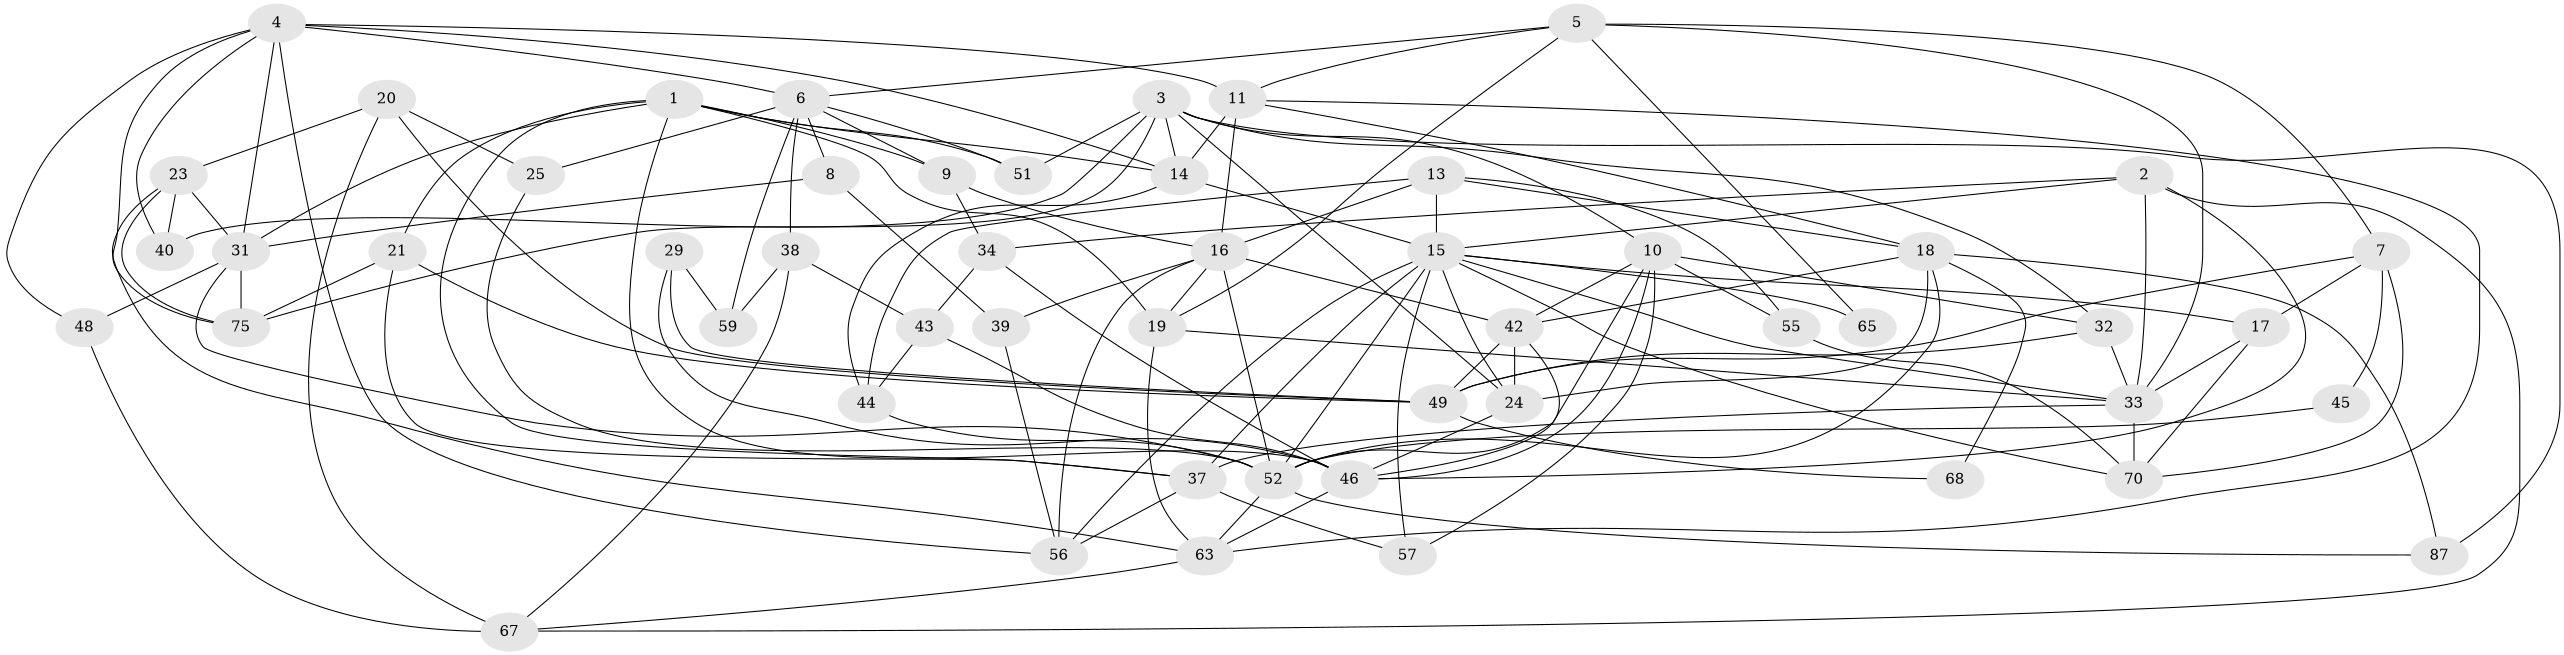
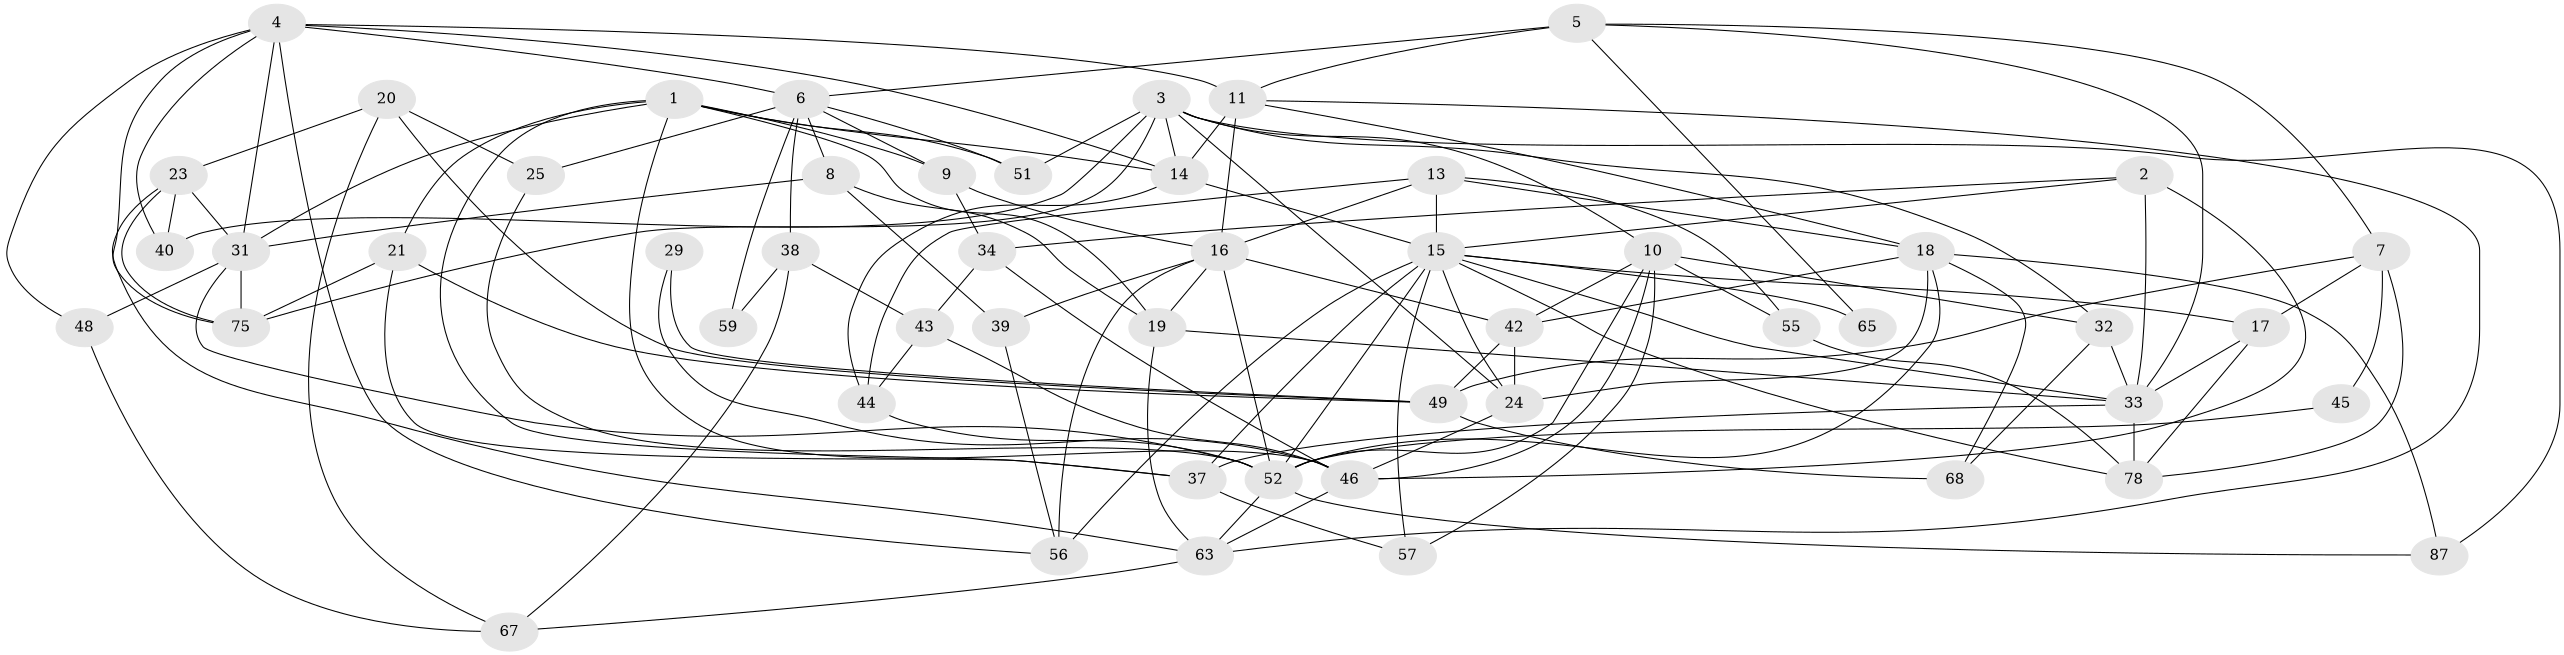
edge "5" -- "19": now "8" -- "19"
edge "29" -- "59": removed
edge "32" -- "49": now "32" -- "68"
edge "42" -- "46": removed
node "70": label "70" -> "78"
edge "37" -- "56": removed
edge "2" -- "67": removed
